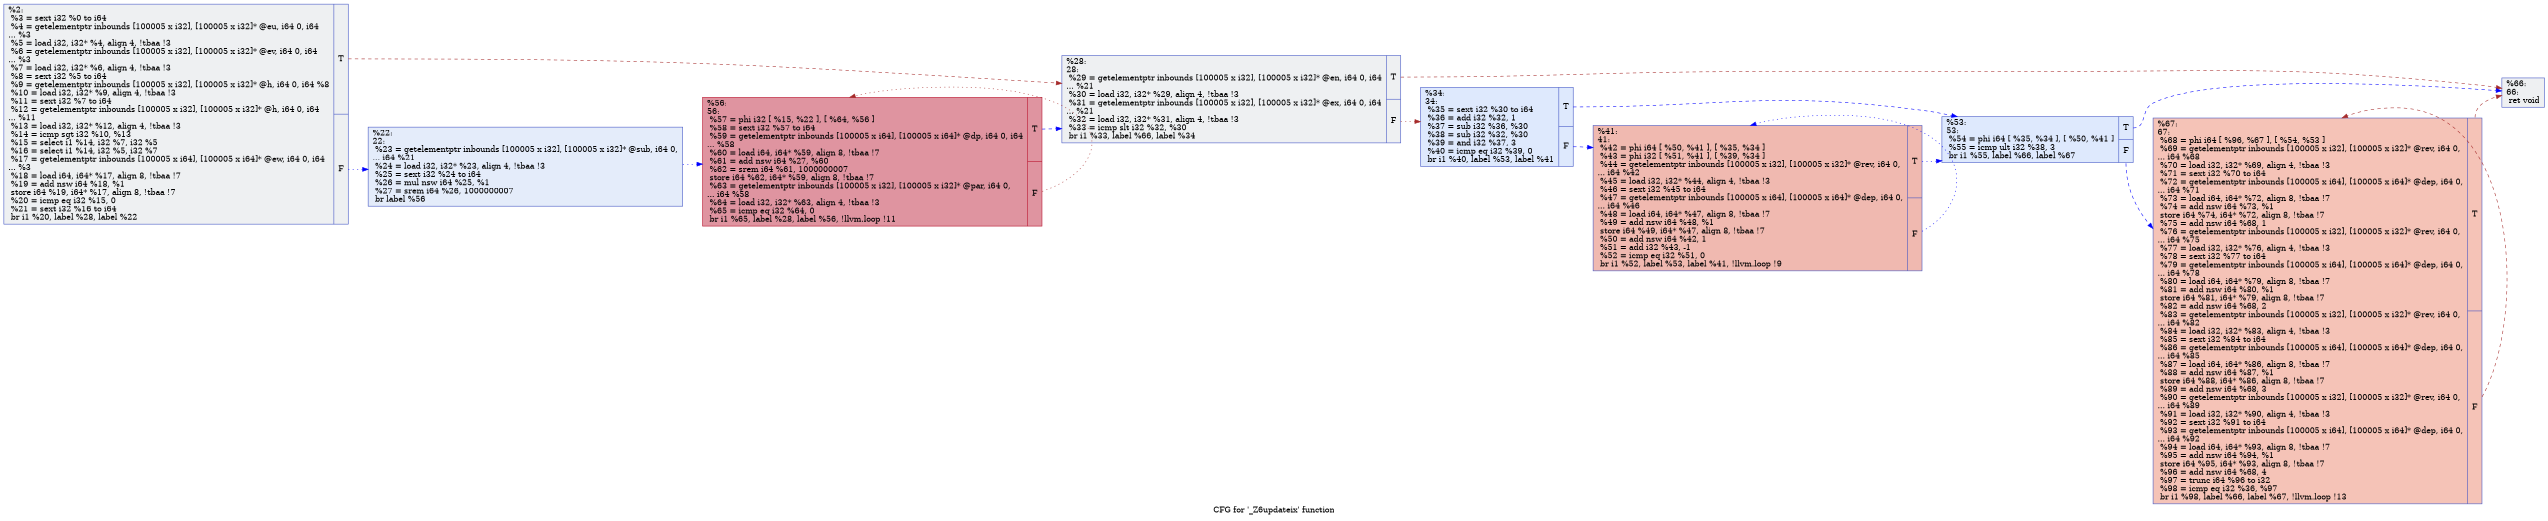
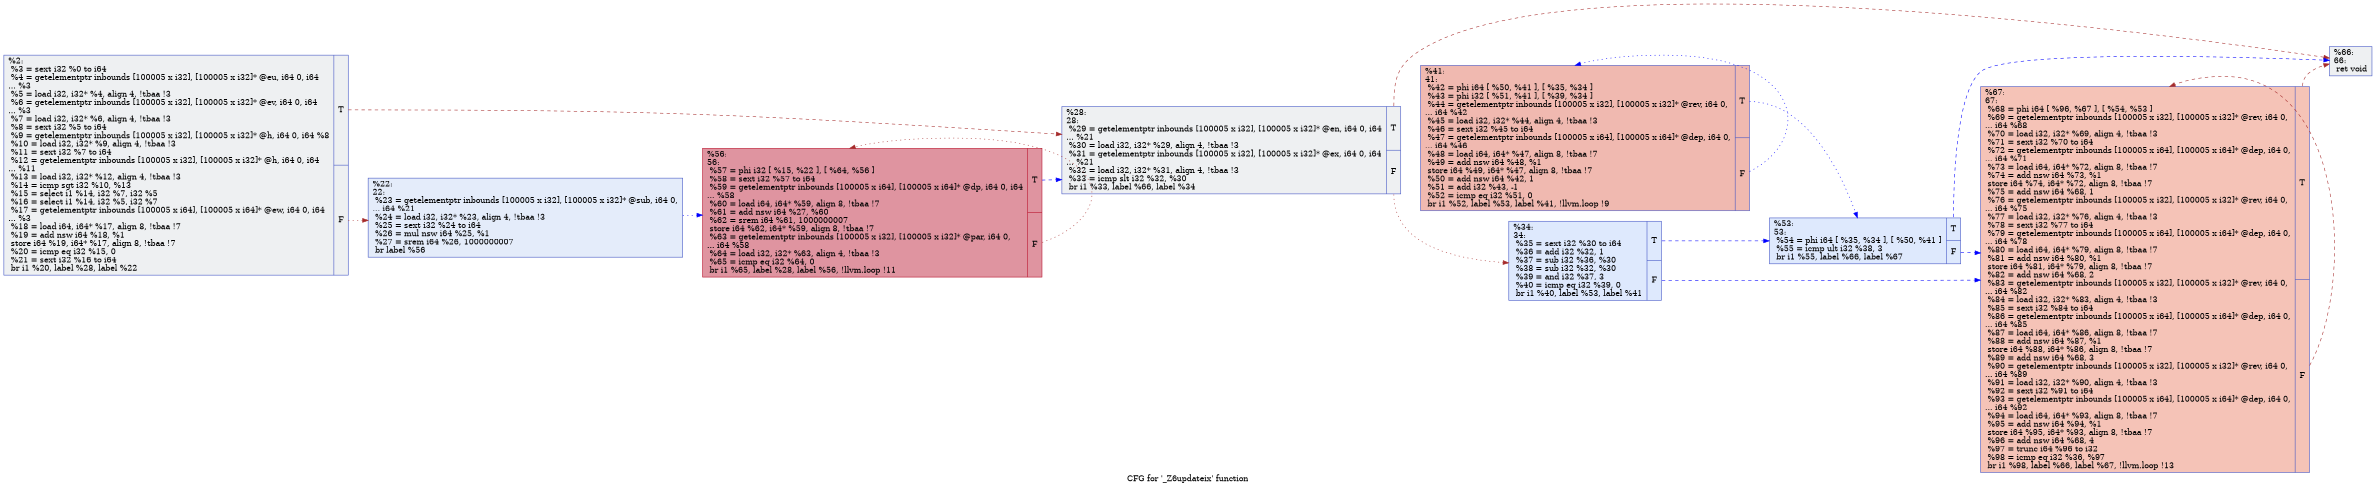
edge "%34:" -> "%41:": now "%34:" -> "%67:"
edge "%2:" -> "%22:": color blue -> brown
